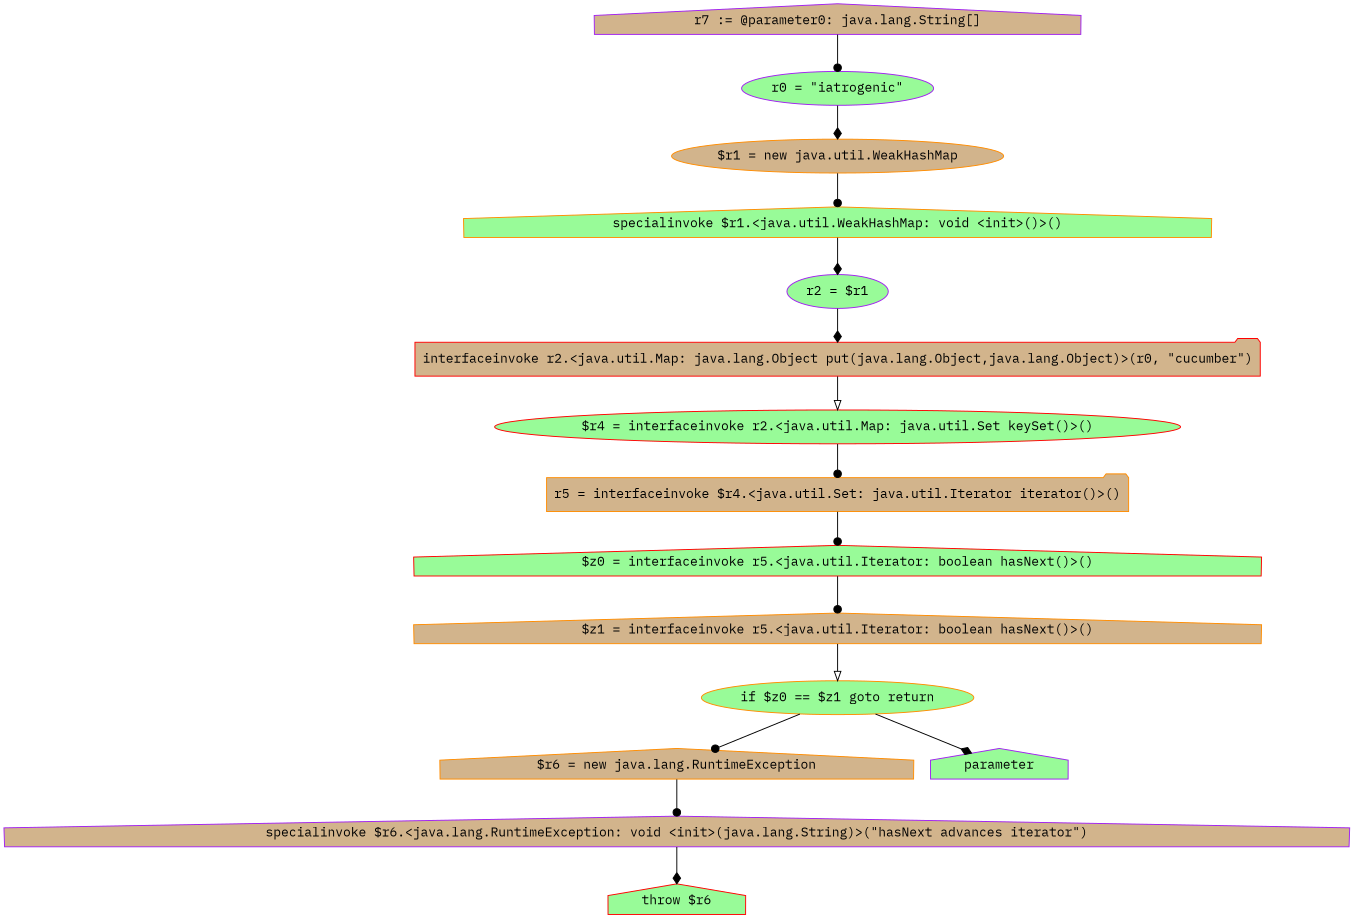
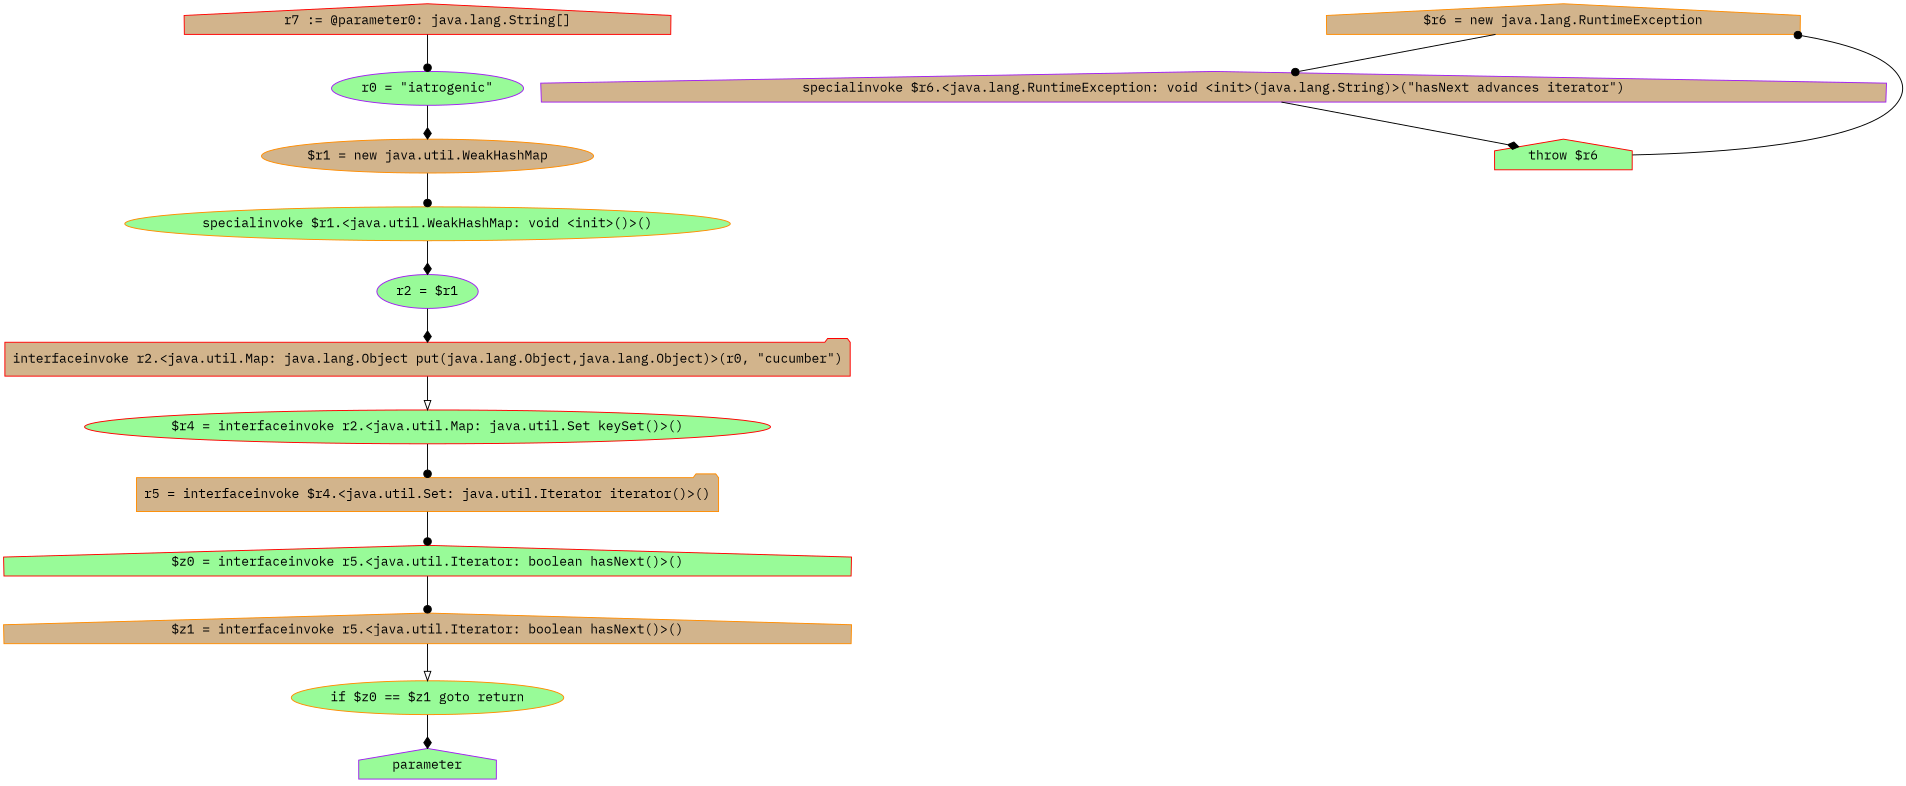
node "r7 := @parameter0: java.lang.String[]": color purple -> red
node "specialinvoke $r1.<java.util.WeakHashMap: void <init>()>()": shape house -> ellipse
edge "if $z0 == $z1 goto return" -> "$r6 = new java.lang.RuntimeException": now "throw $r6" -> "$r6 = new java.lang.RuntimeException"
